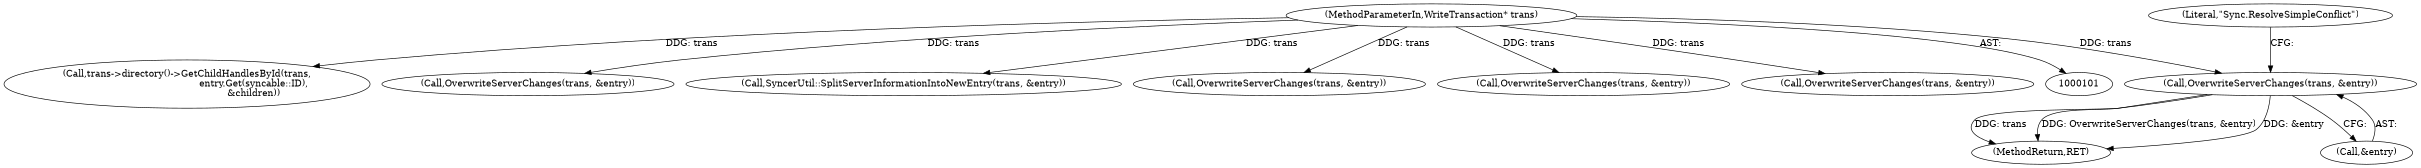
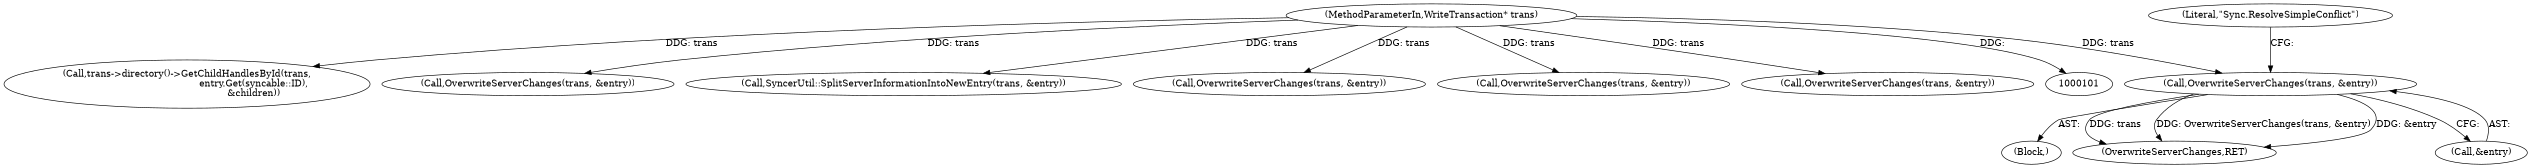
edge "(MethodParameterIn,WriteTransaction* trans)" -> "1000101": label "AST: " -> "DDG: "
node "(Block,)": added
node "(MethodReturn,RET)": label "(MethodReturn,RET)" -> "(OverwriteServerChanges,RET)"
